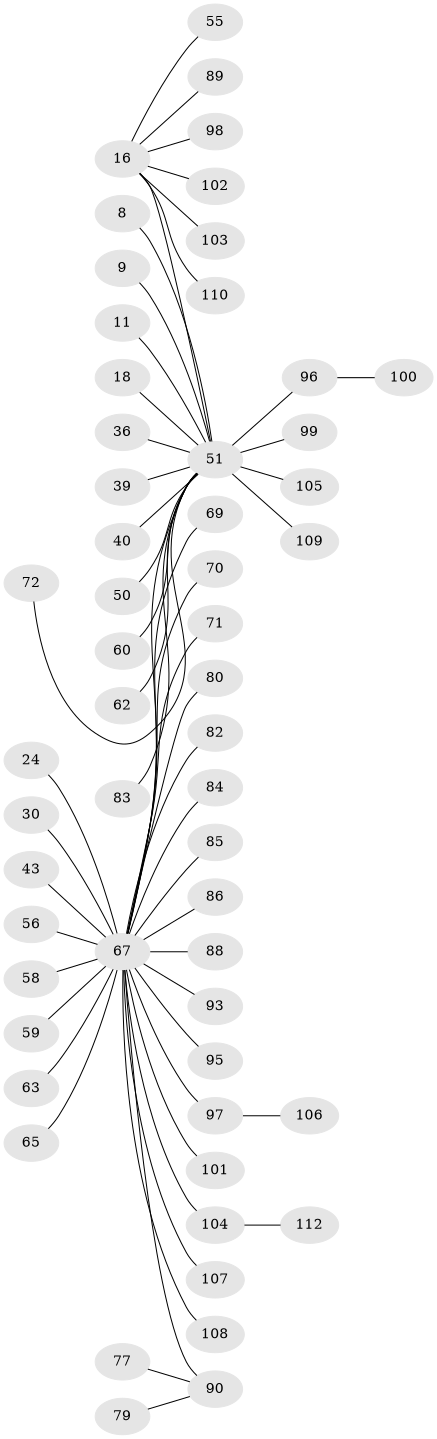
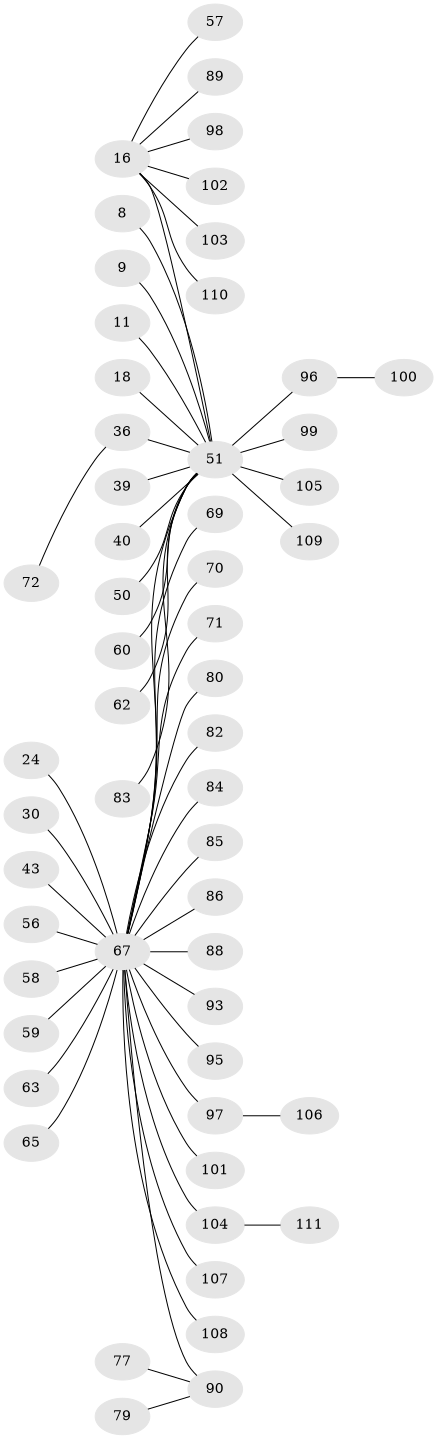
node "55": label "55" -> "57"
edge "51" -- "72": now "36" -- "72"
node "112": label "112" -> "111"
